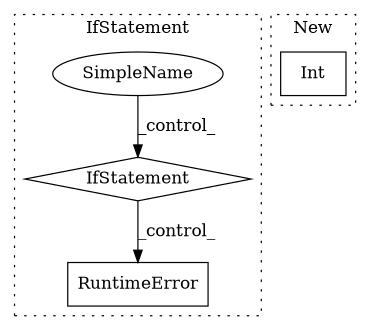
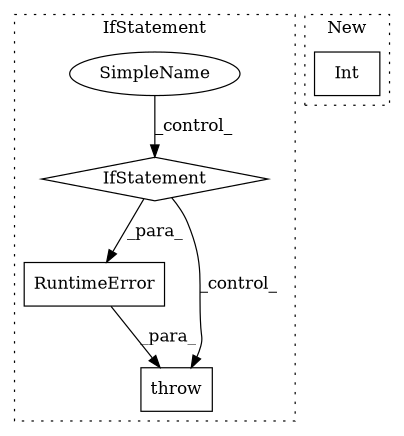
edge "IfStatement" -> "RuntimeError": label "_control_" -> "_para_"
node "throw": added
